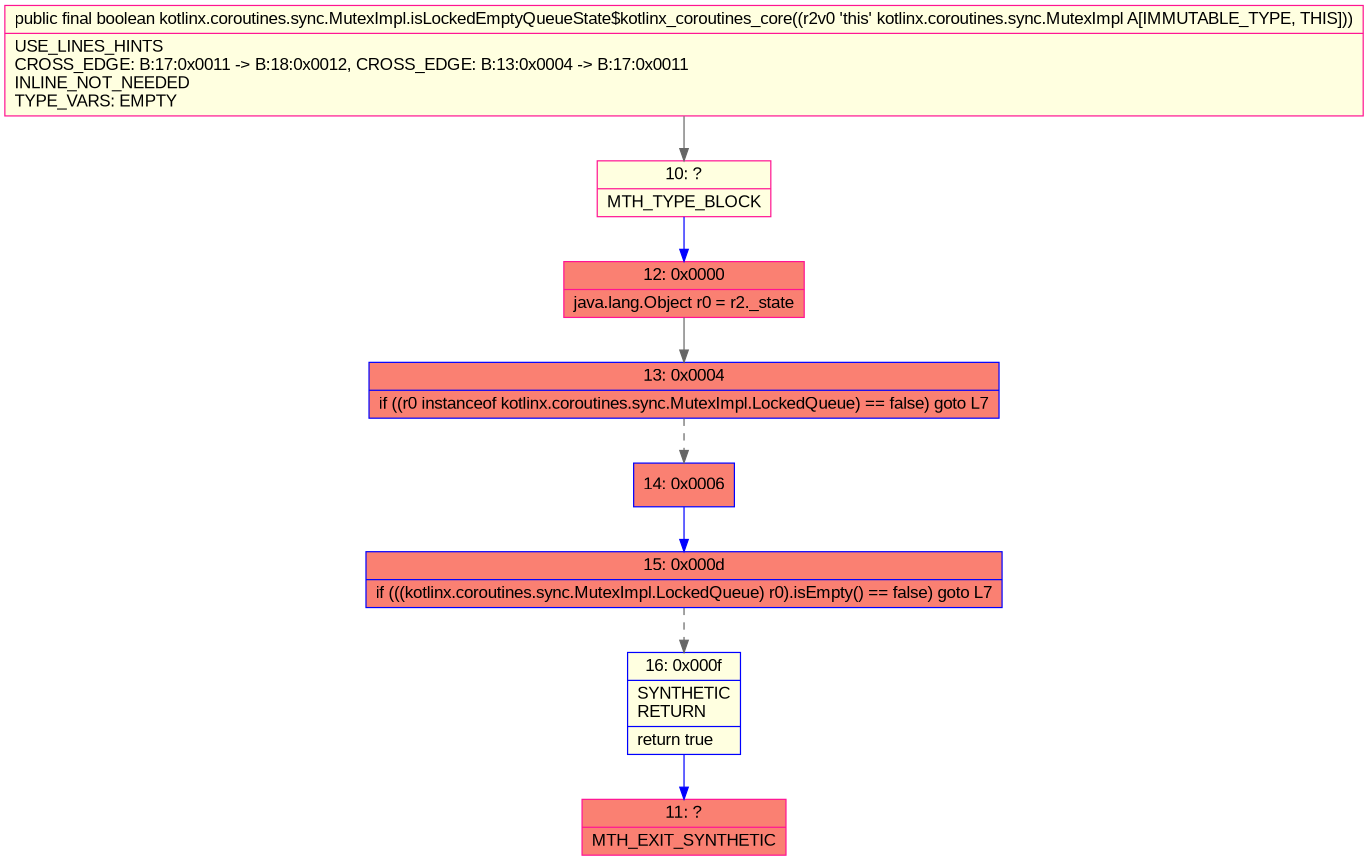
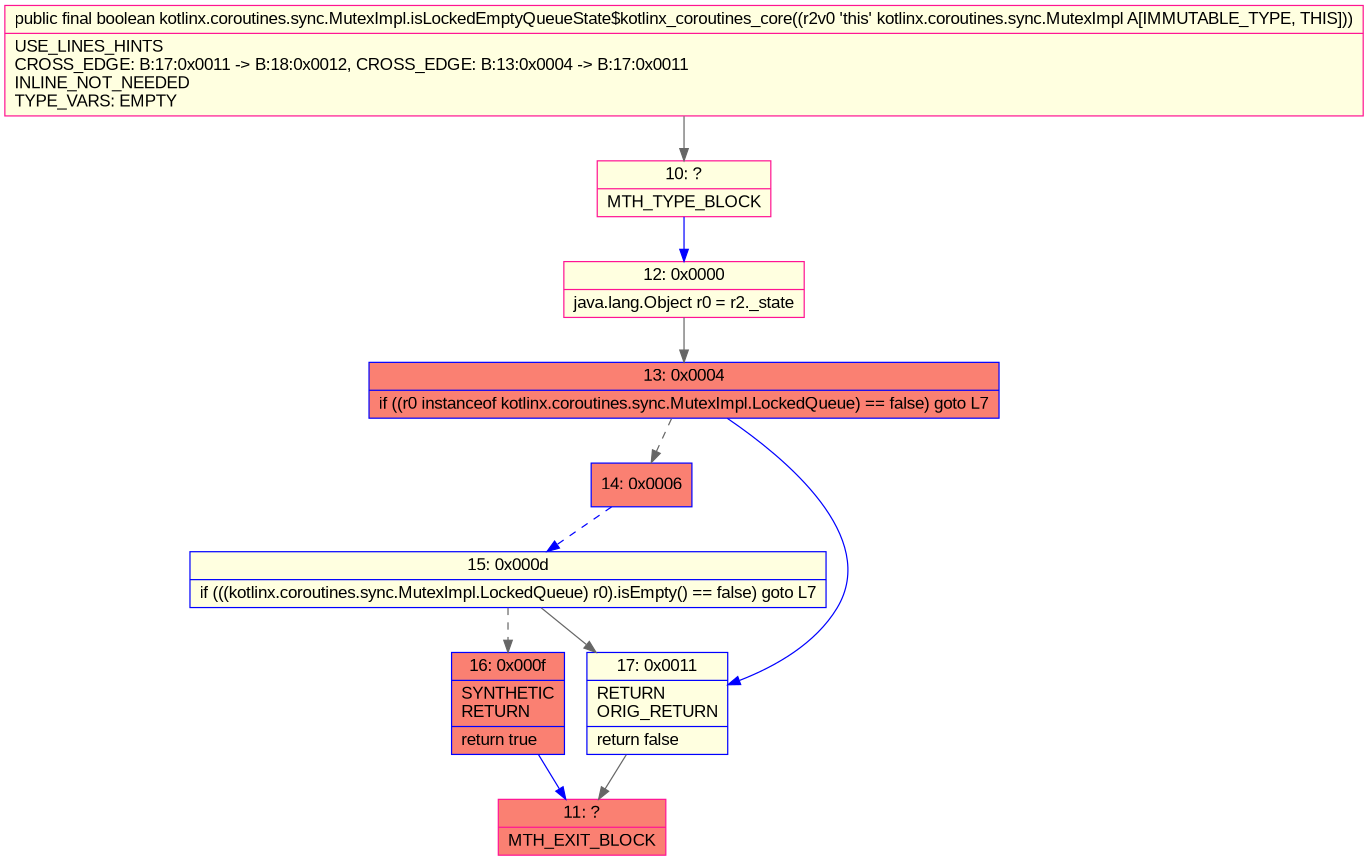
node "12: 0x0000": fillcolor salmon -> lightyellow
edge "14: 0x0006" -> "15: 0x000d": style solid -> dashed
node "15: 0x000d": fillcolor salmon -> lightyellow
node "17: 0x0011": added
node "16: 0x000f": fillcolor lightyellow -> salmon
node "11: ?": text "MTH_EXIT_SYNTHETIC" -> "MTH_EXIT_BLOCK"
